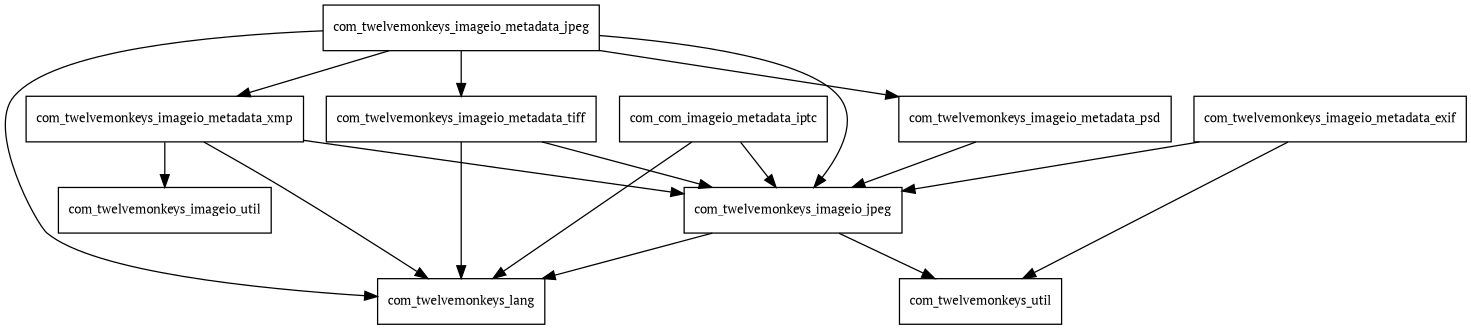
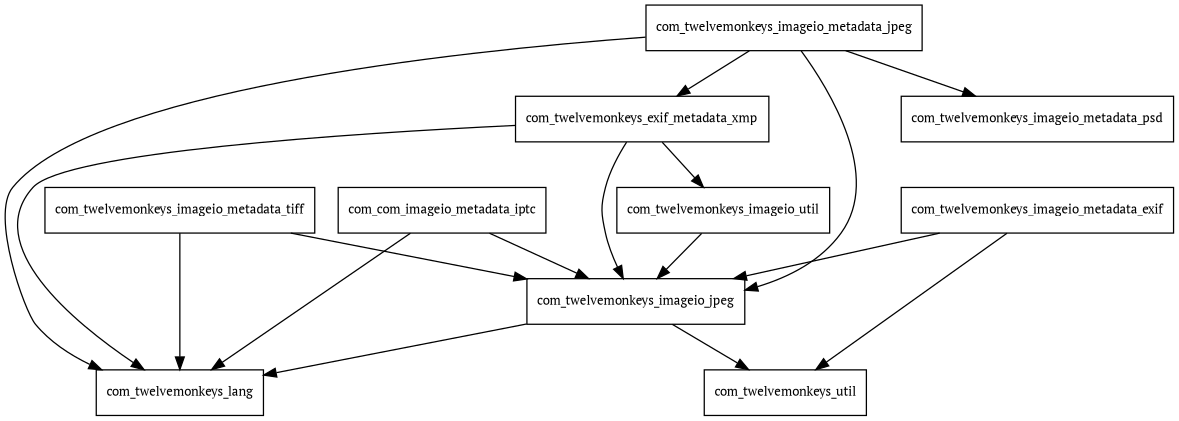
edge "com_twelvemonkeys_imageio_metadata_jpeg" -> "com_twelvemonkeys_imageio_metadata_tiff": removed
node "com_twelvemonkeys_imageio_metadata_xmp": label "com_twelvemonkeys_imageio_metadata_xmp" -> "com_twelvemonkeys_exif_metadata_xmp"
edge "com_twelvemonkeys_imageio_metadata_psd" -> "com_twelvemonkeys_imageio_jpeg": now "com_twelvemonkeys_imageio_util" -> "com_twelvemonkeys_imageio_jpeg"
